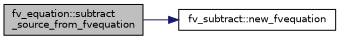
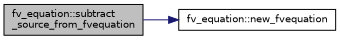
node "fv_subtract::new_fvequation": label "fv_subtract::new_fvequation" -> "fv_equation::new_fvequation"
